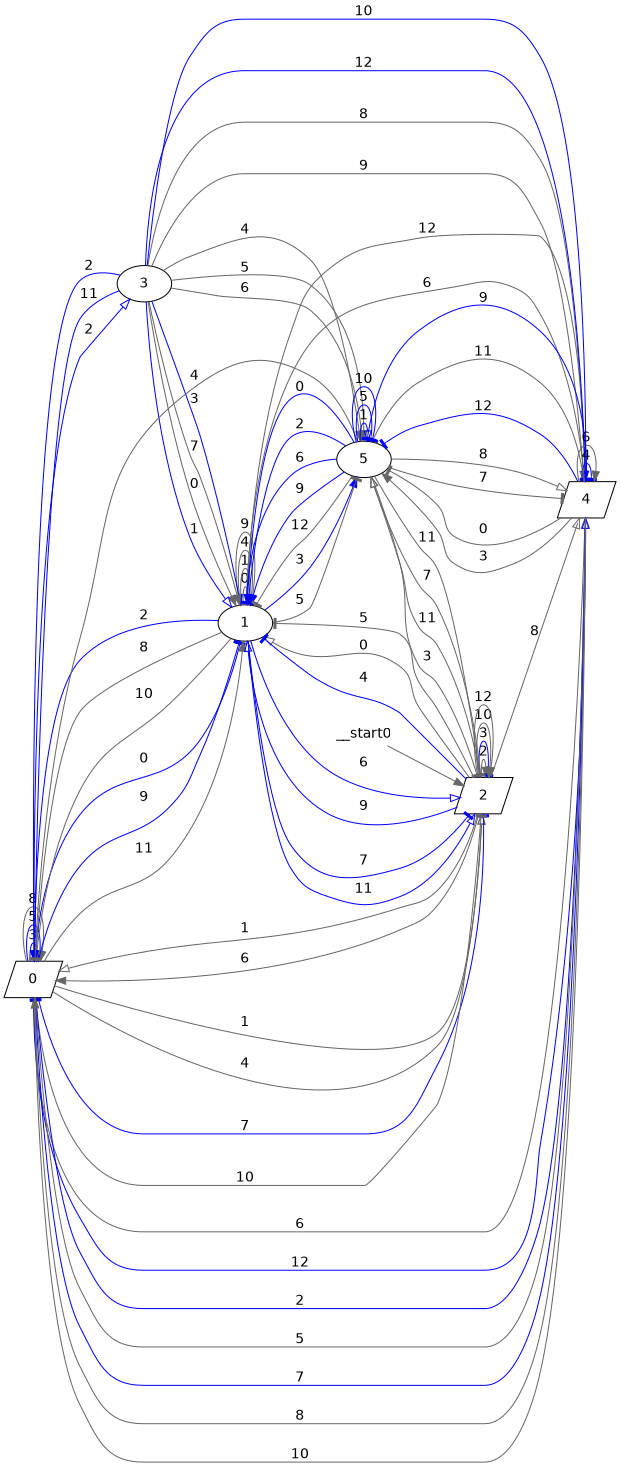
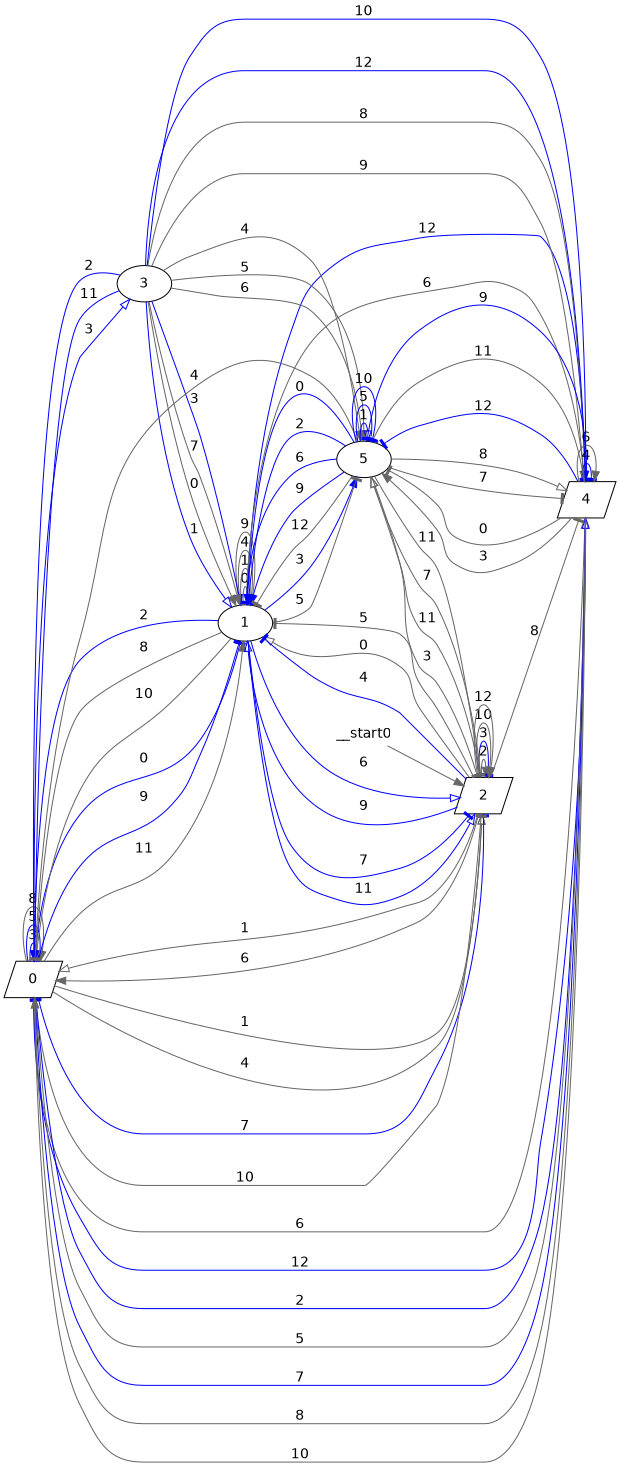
edge "1" -> "4": color gray40 -> blue
edge "0" -> "3": label "2" -> "3"
edge "2" -> "4": arrowhead onormal -> tee
